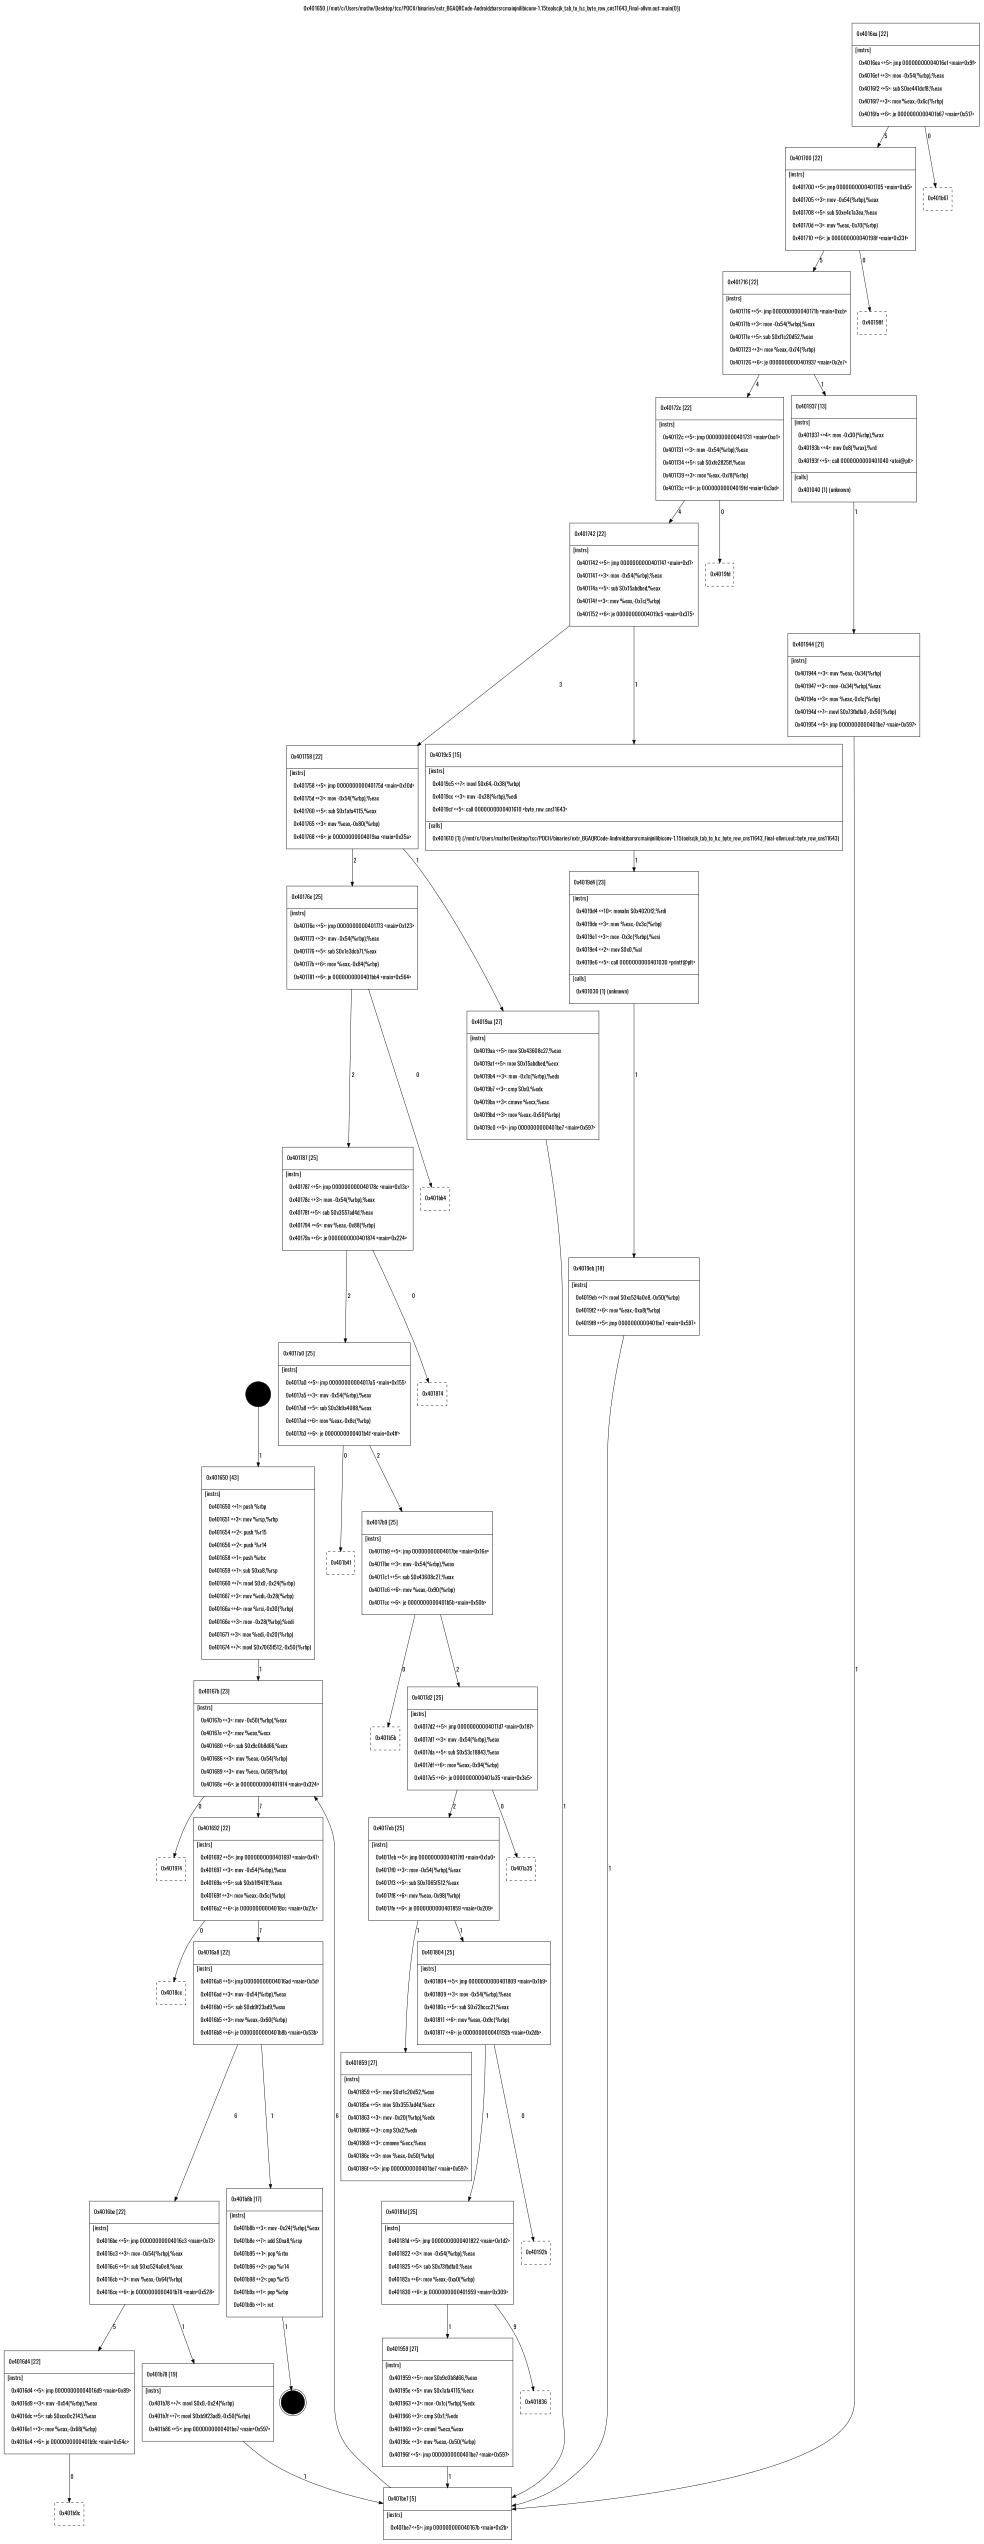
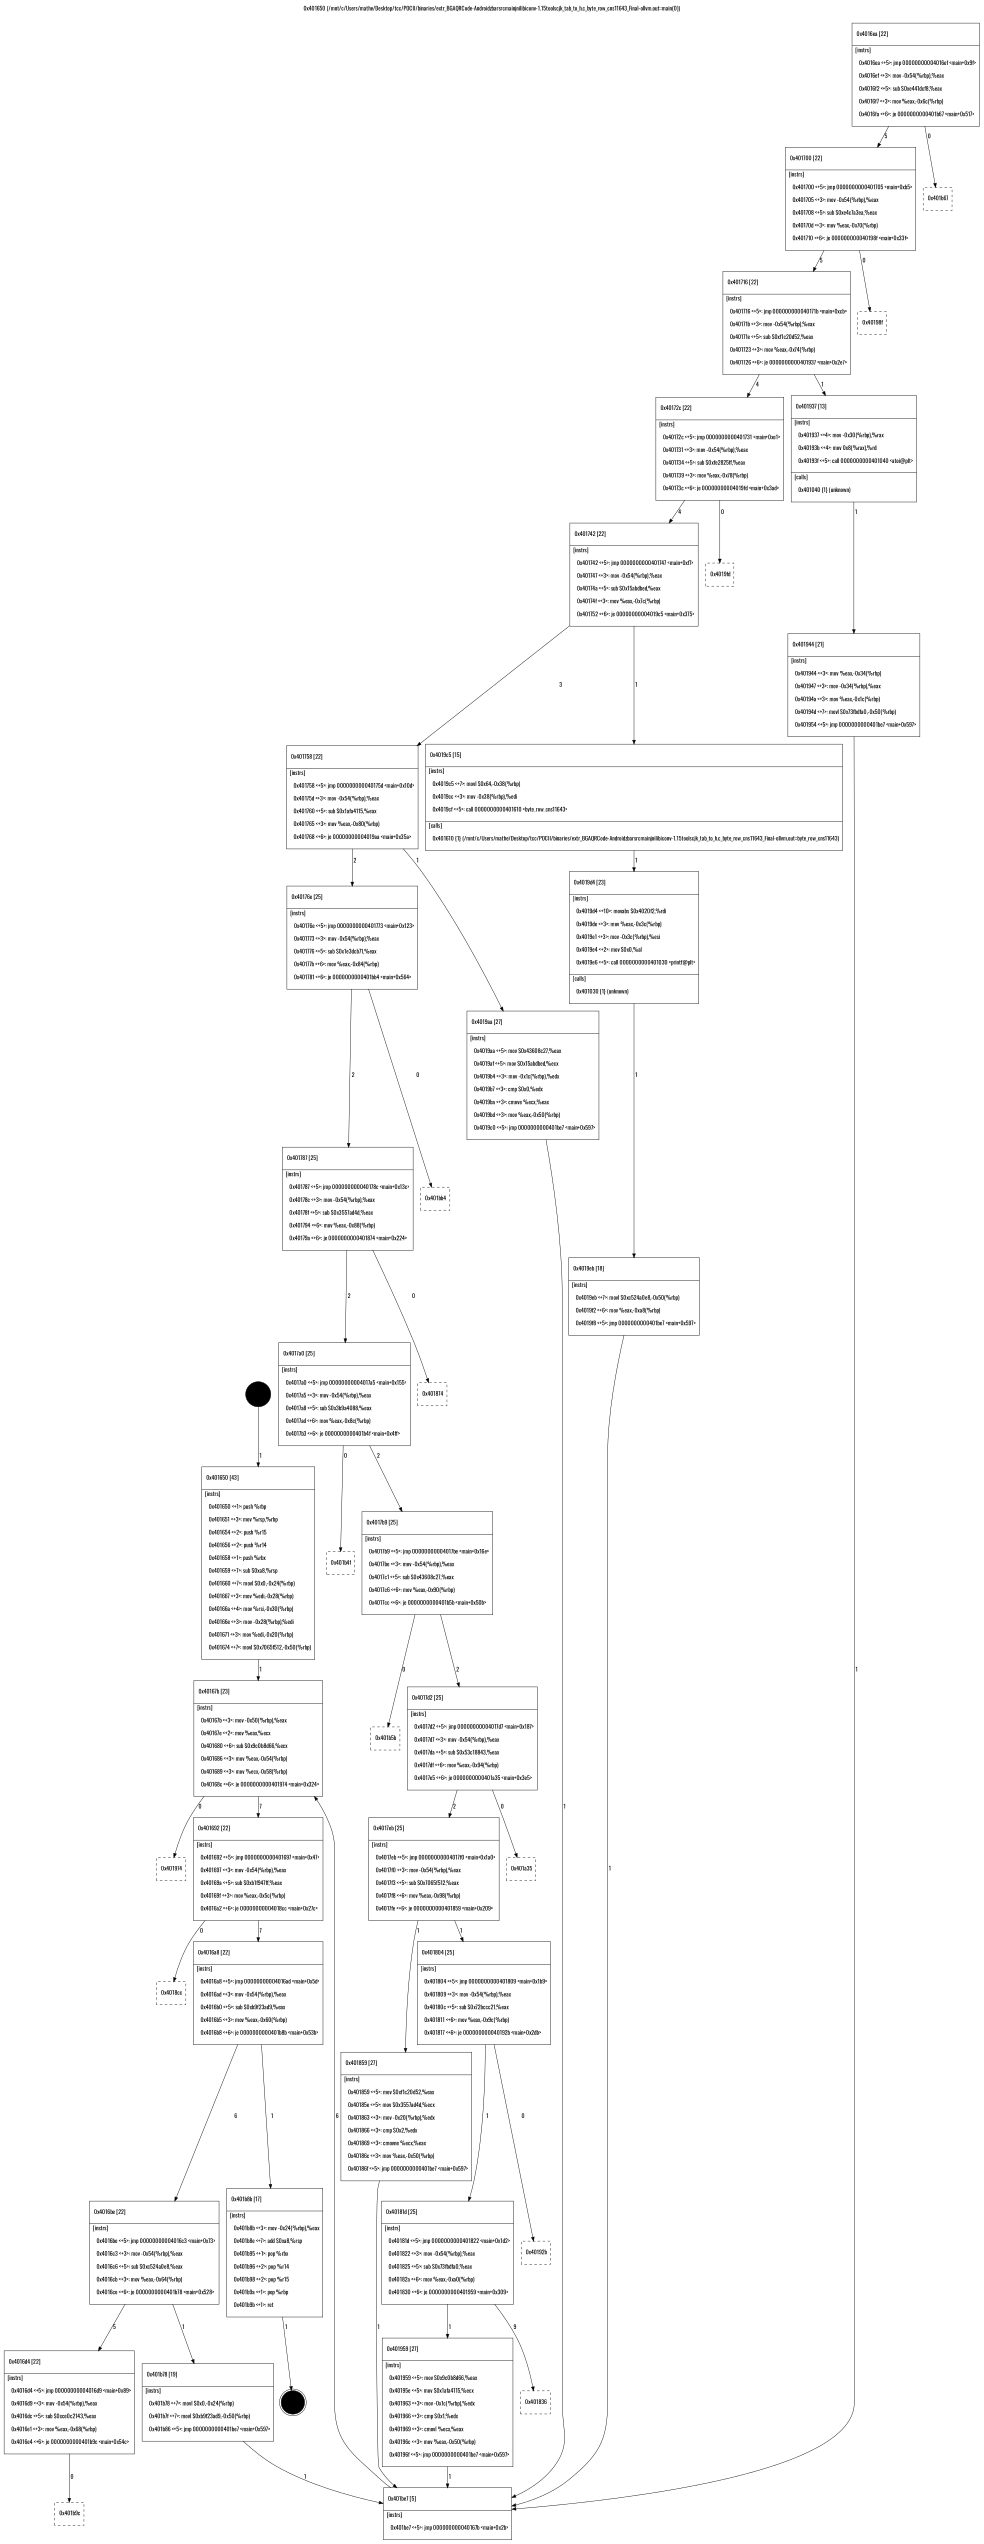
edge "0x401859 [27]" -> "0x401be7 [5]": added, label "1"
